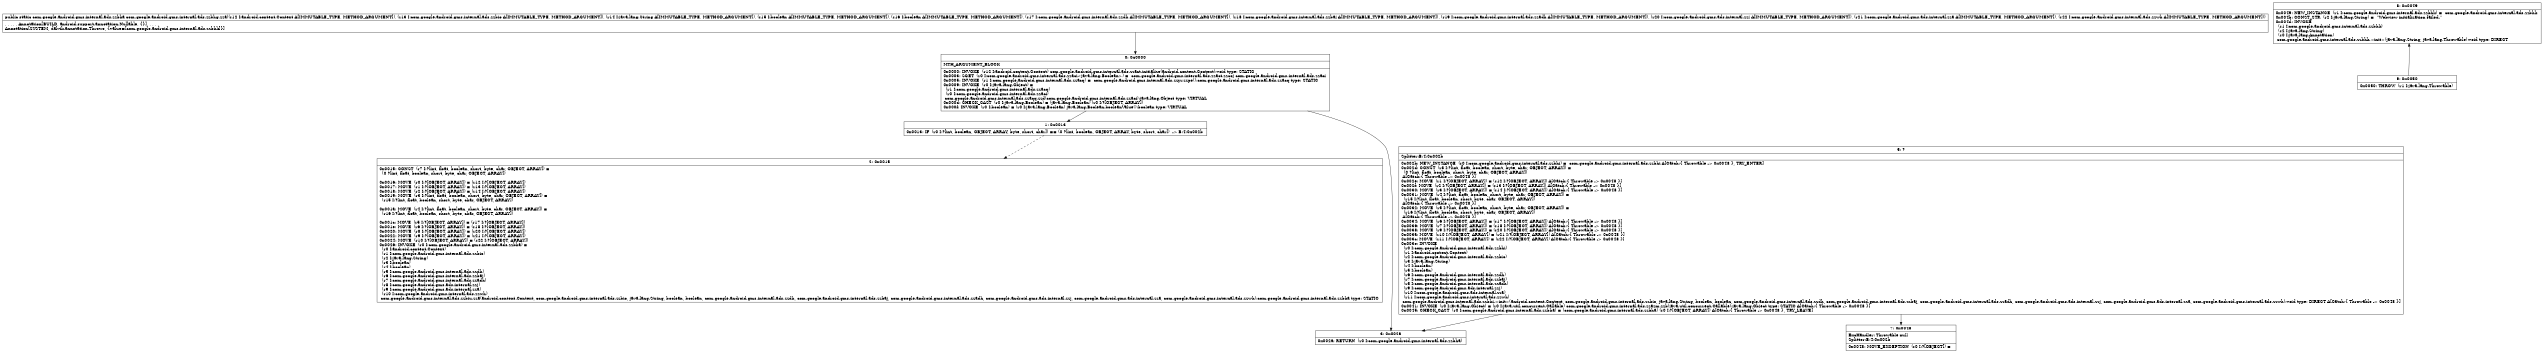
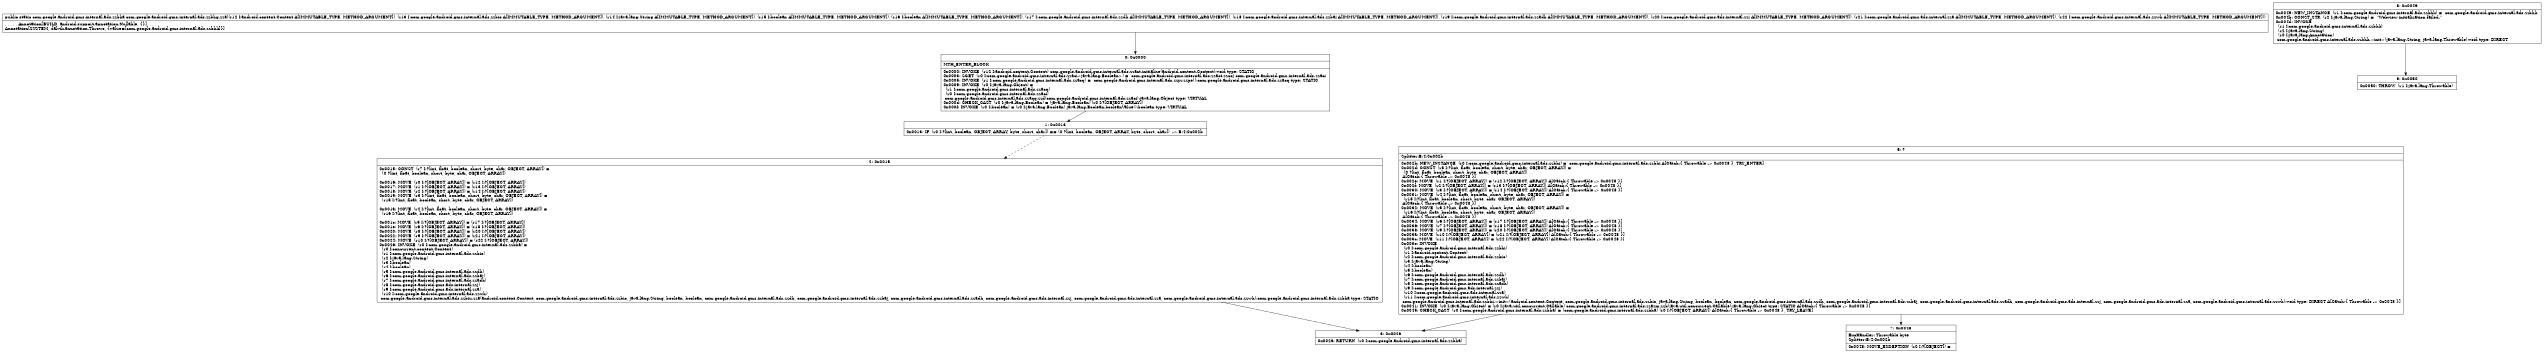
edge "9: 0x0050" -> "8: 0x0049": reversed
node "0: 0x0000": text "MTH_ARGUMENT_BLOCK" -> "MTH_ENTER_BLOCK"
edge "0: 0x0000" -> "3: 0x002a": now "2: 0x0015" -> "3: 0x002a"
node "2: 0x0015": text "(r0 I:android.content.Context)" -> "(r0 I:concurrent.content.Context)"
node "7: 0x0048": text "ExcHandler: Throwable null" -> "ExcHandler: Throwable byte"
